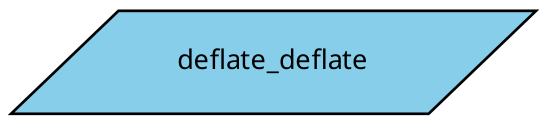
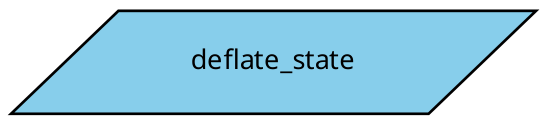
node "deflate_deflate": label "deflate_deflate" -> "deflate_state"
